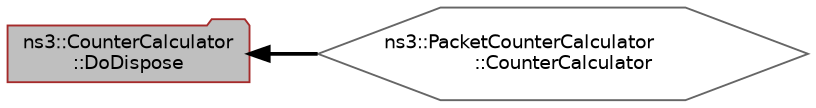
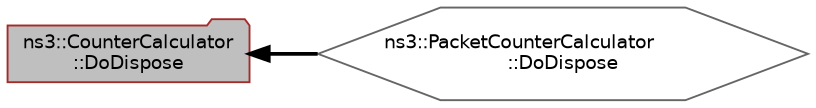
node "ns3::PacketCounterCalculator ::CounterCalculator": label "ns3::PacketCounterCalculator ::CounterCalculator" -> "ns3::PacketCounterCalculator ::DoDispose"
